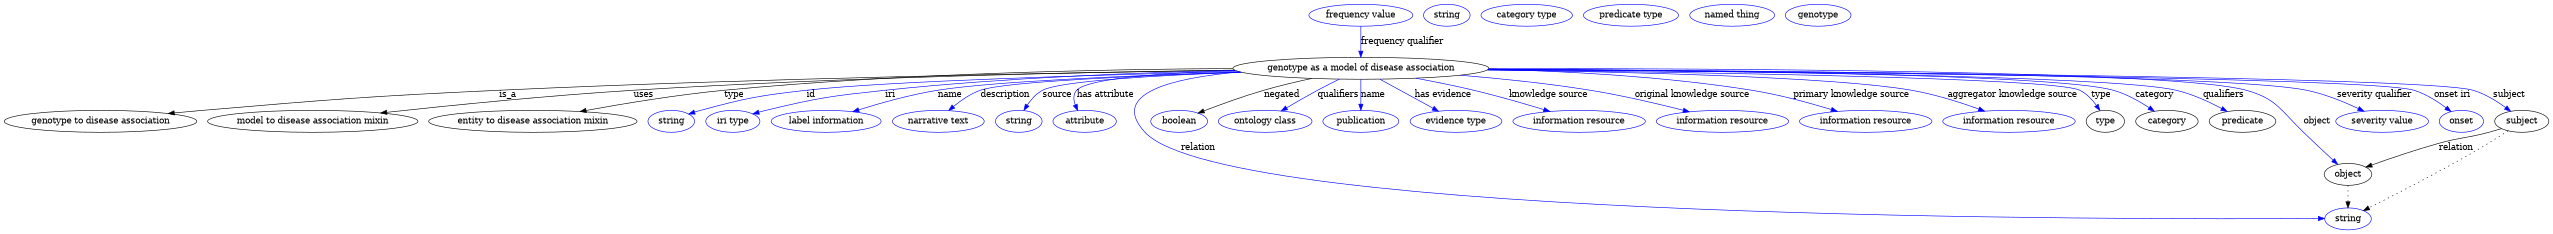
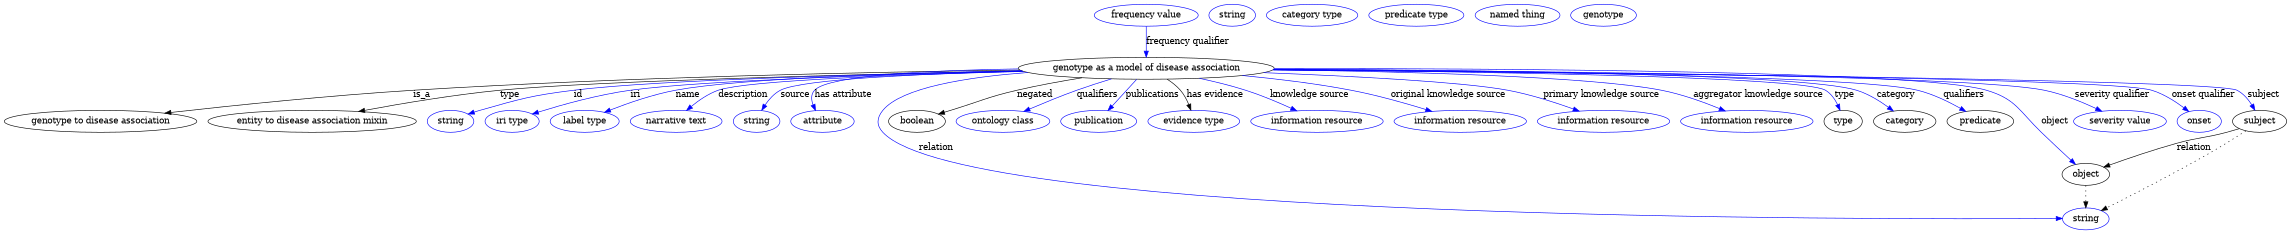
edge "genotype as a model of disease association" -> "evidence type": color blue -> black
edge "genotype as a model of disease association" -> "publication": label "name" -> "publications"
edge "genotype as a model of disease association" -> "onset": label "onset iri" -> "onset qualifier"
node "model to disease association mixin": removed
node "label information": label "label information" -> "label type"
node "boolean": color blue -> black
